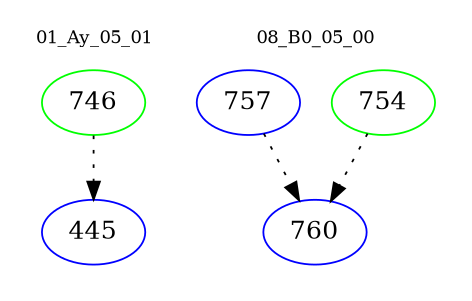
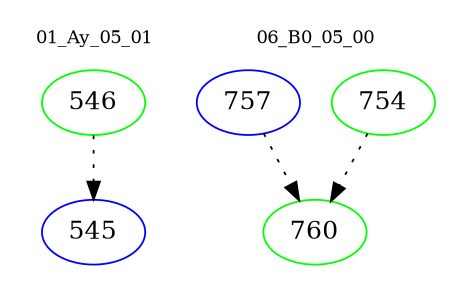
cluster "08_B0_05_00": label "08_B0_05_00" -> "06_B0_05_00"
node "746": label "746" -> "546"
node "445": label "445" -> "545"
node "760": color blue -> green
